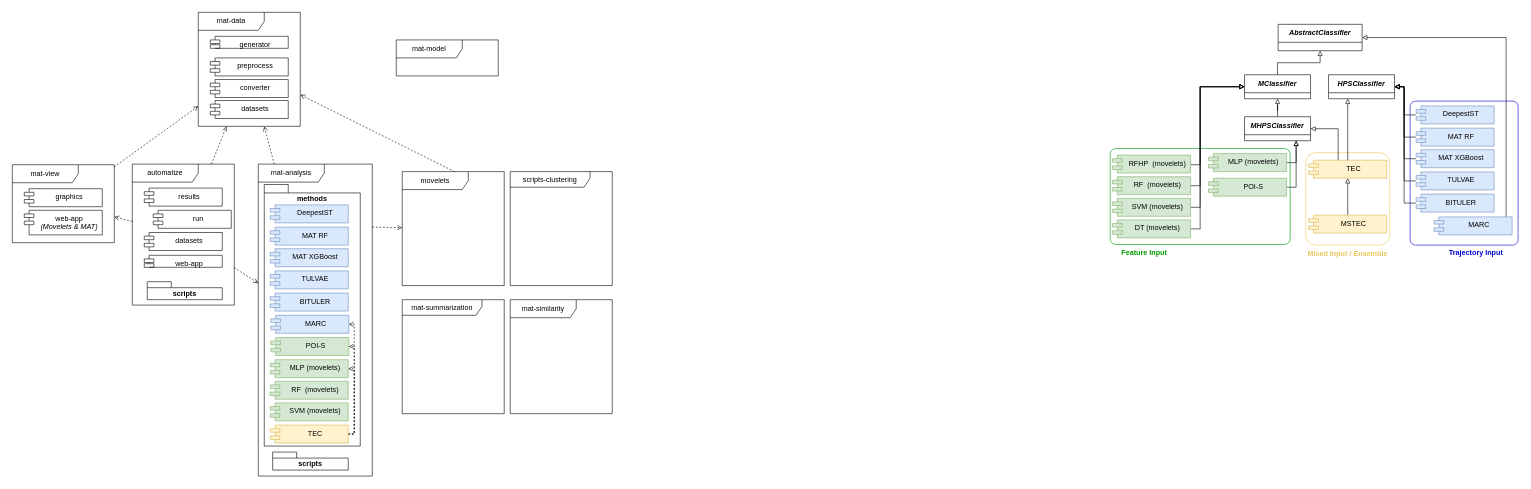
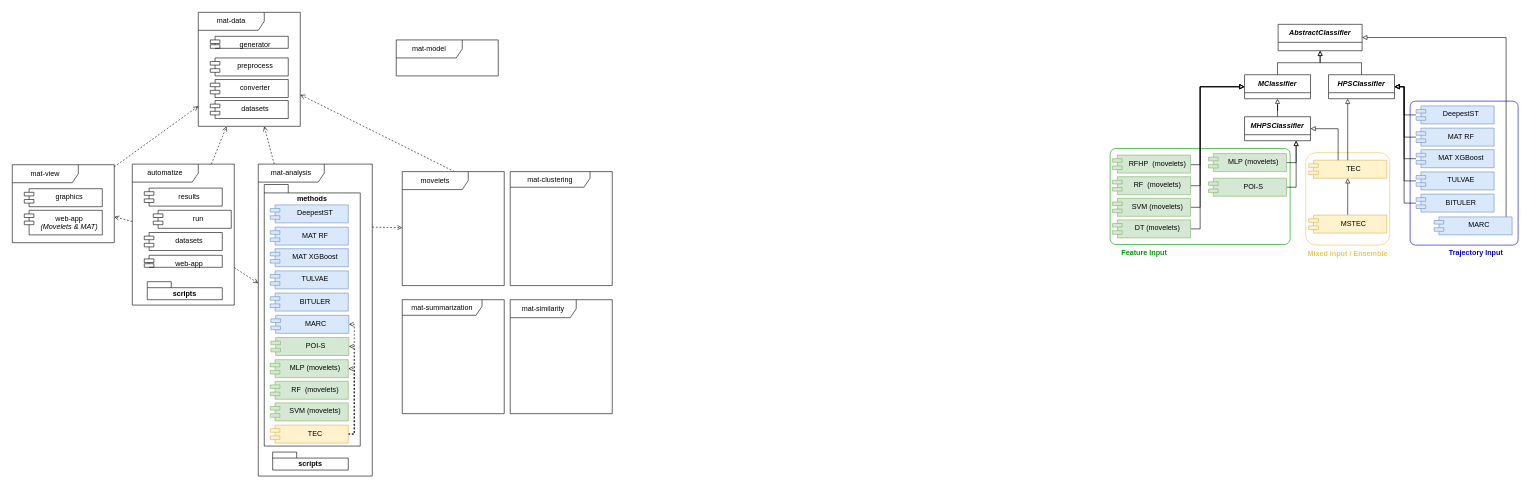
edge "HPSClassifier" -> "AbstractClassifier": added
node "scripts-clustering": label "scripts-clustering" -> "mat-clustering"
